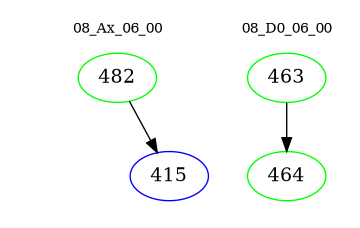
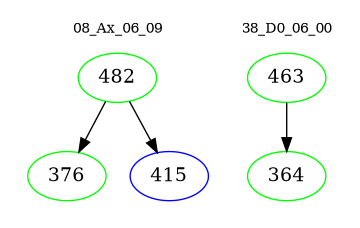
cluster "08_Ax_06_00": label "08_Ax_06_00" -> "08_Ax_06_09"
cluster "08_D0_06_00": label "08_D0_06_00" -> "38_D0_06_00"
node "376": added
node "464": label "464" -> "364"
